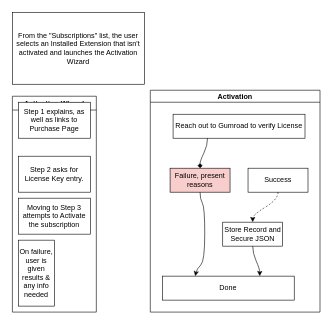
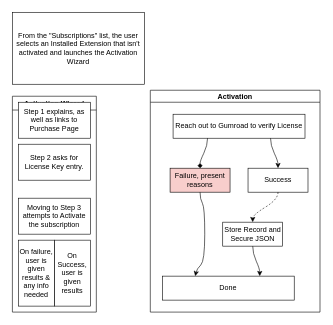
edge "Reach out to Gumroad to verify License" -> "Success": added
node "Step 2 asks for License Key entry.": moved (54, 174) -> (54, 162)
node "On Success, user is given results": added
